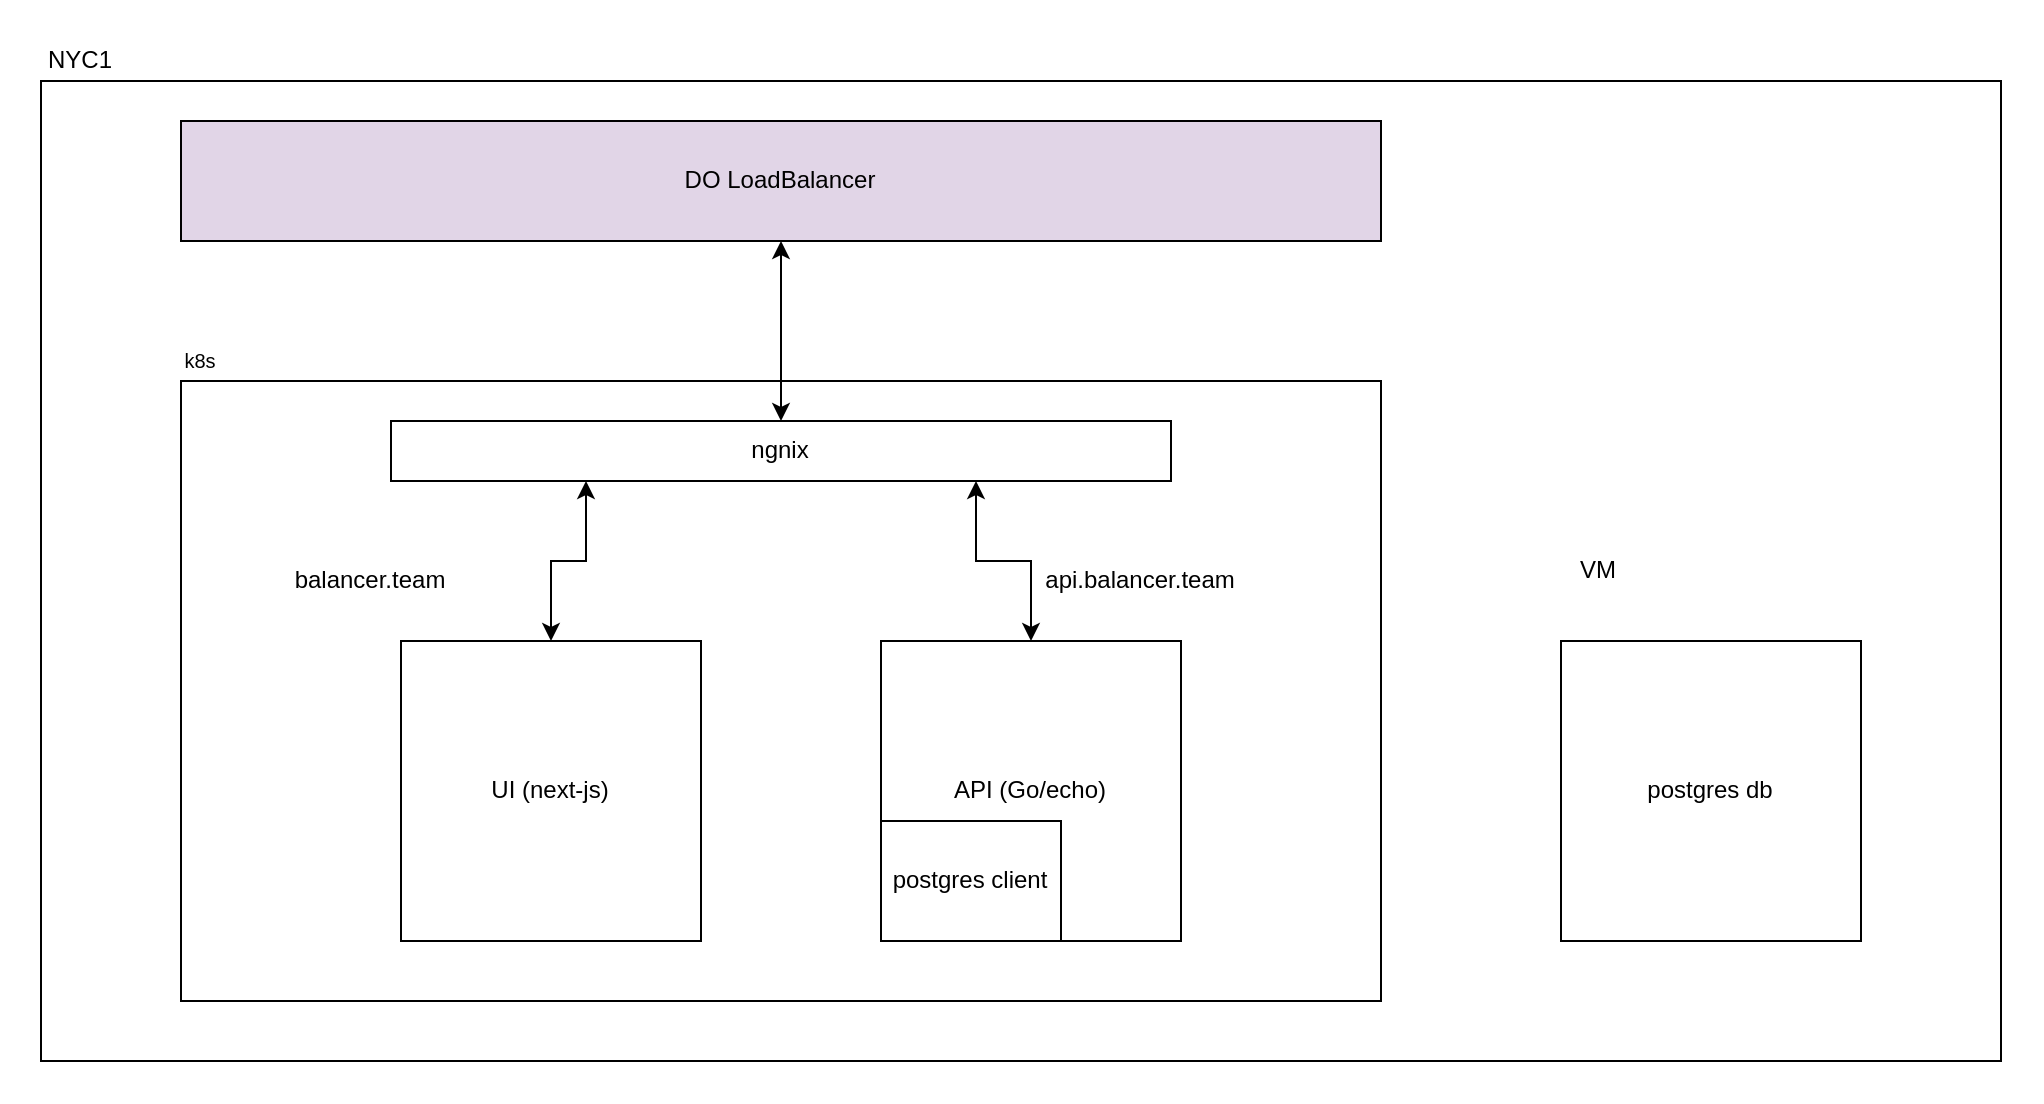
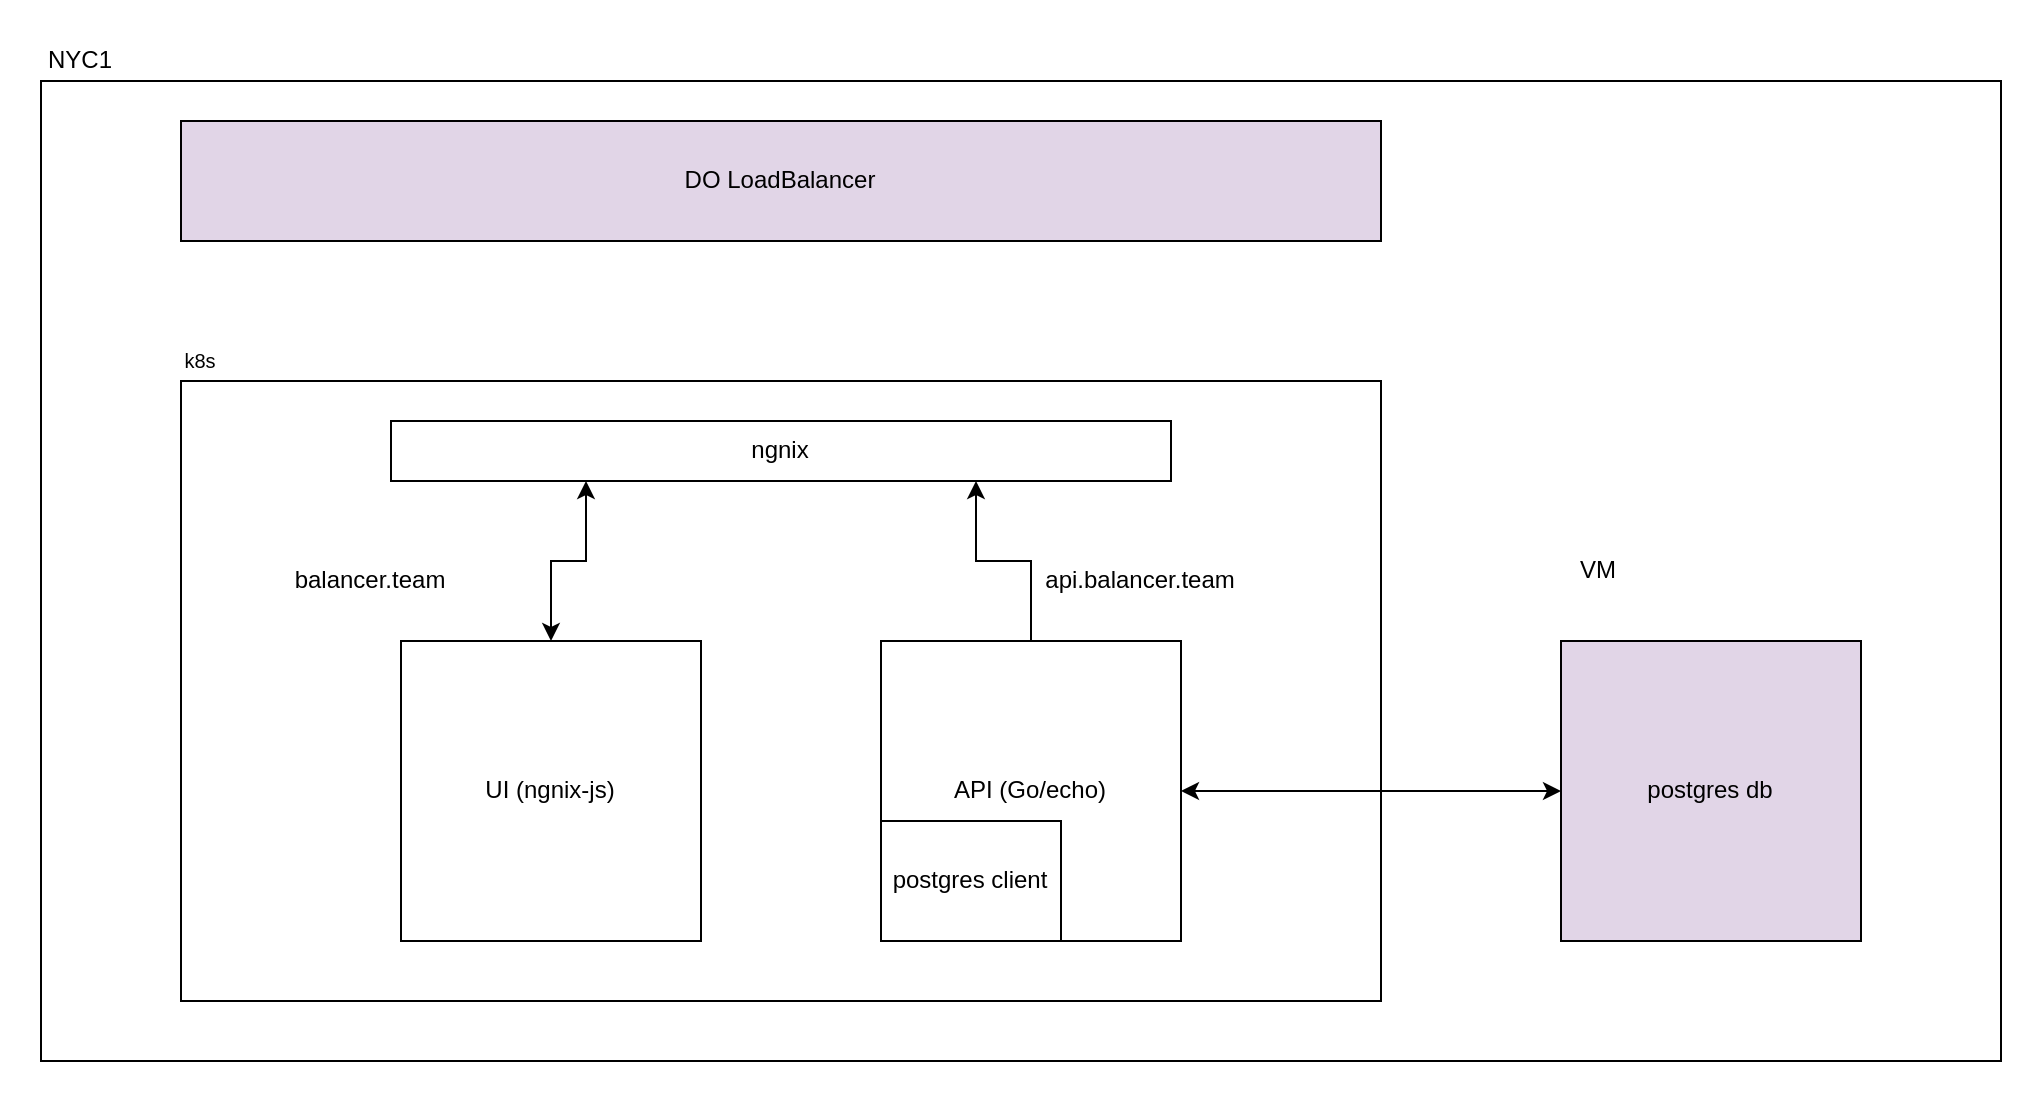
edge "DO LoadBalancer" -- "ngnix": removed
edge "ngnix" -- "API (Go/echo)": arrowhead classic -> none
node "UI (next-js)": label "UI (next-js)" -> "UI (ngnix-js)"
edge "API (Go/echo)" -- "postgres db": added
node "postgres db": fillcolor #ffffff -> #e1d5e7
